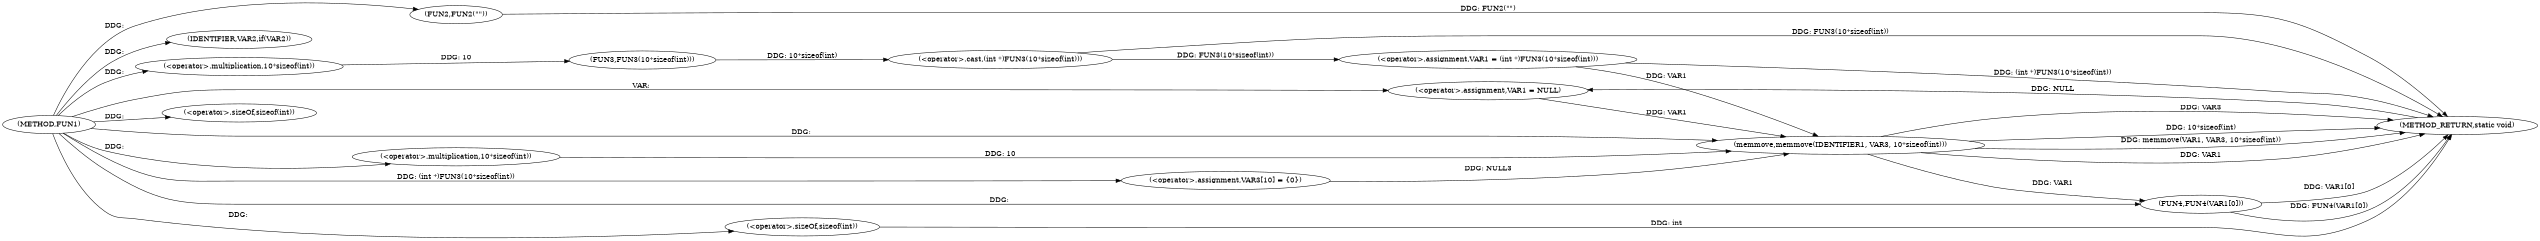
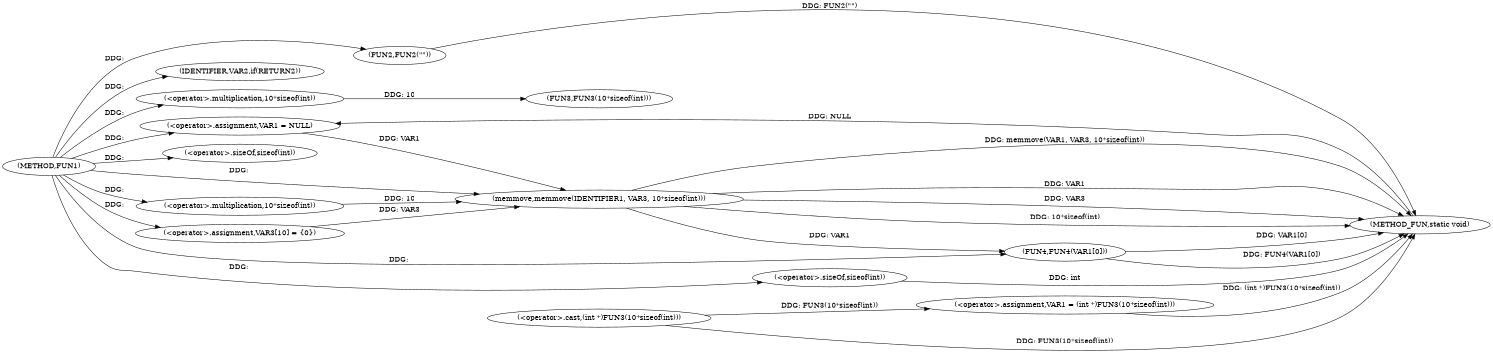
node "(IDENTIFIER,VAR2,if(VAR2))": label "(IDENTIFIER,VAR2,if(VAR2))" -> "(IDENTIFIER,VAR2,if(RETURN2))"
edge "(FUN3,FUN3(10*sizeof(int)))" -> "(<operator>.cast,(int *)FUN3(10*sizeof(int)))": removed, label "DDG: 10*sizeof(int)"
edge "(METHOD,FUN1)" -> "(<operator>.assignment,VAR1 = NULL)": label "VAR: " -> "DDG: "
edge "(<operator>.assignment,VAR1 = (int *)FUN3(10*sizeof(int)))" -> "(memmove,memmove(IDENTIFIER1, VAR3, 10*sizeof(int)))": removed, label "DDG: VAR1"
node "(METHOD_RETURN,static void)": label "(METHOD_RETURN,static void)" -> "(METHOD_FUN,static void)"
edge "(<operator>.assignment,VAR3[10] = {0})" -> "(memmove,memmove(IDENTIFIER1, VAR3, 10*sizeof(int)))": label "DDG: NULL3" -> "DDG: VAR3"
edge "(METHOD,FUN1)" -> "(<operator>.assignment,VAR3[10] = {0})": label "DDG: (int *)FUN3(10*sizeof(int))" -> "DDG: "
